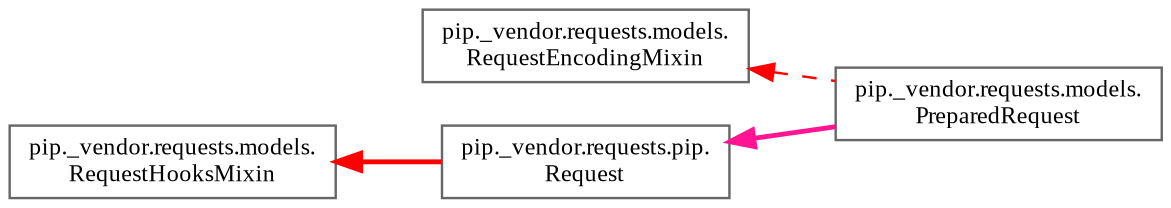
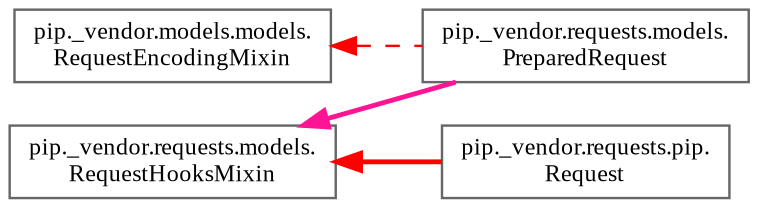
node "pip._vendor.requests.models. RequestEncodingMixin": label "pip._vendor.requests.models. RequestEncodingMixin" -> "pip._vendor.models.models. RequestEncodingMixin"
edge "pip._vendor.requests.models. PreparedRequest" -> "pip._vendor.requests.pip. Request": now "pip._vendor.requests.models. PreparedRequest" -> "pip._vendor.requests.models. RequestHooksMixin"
